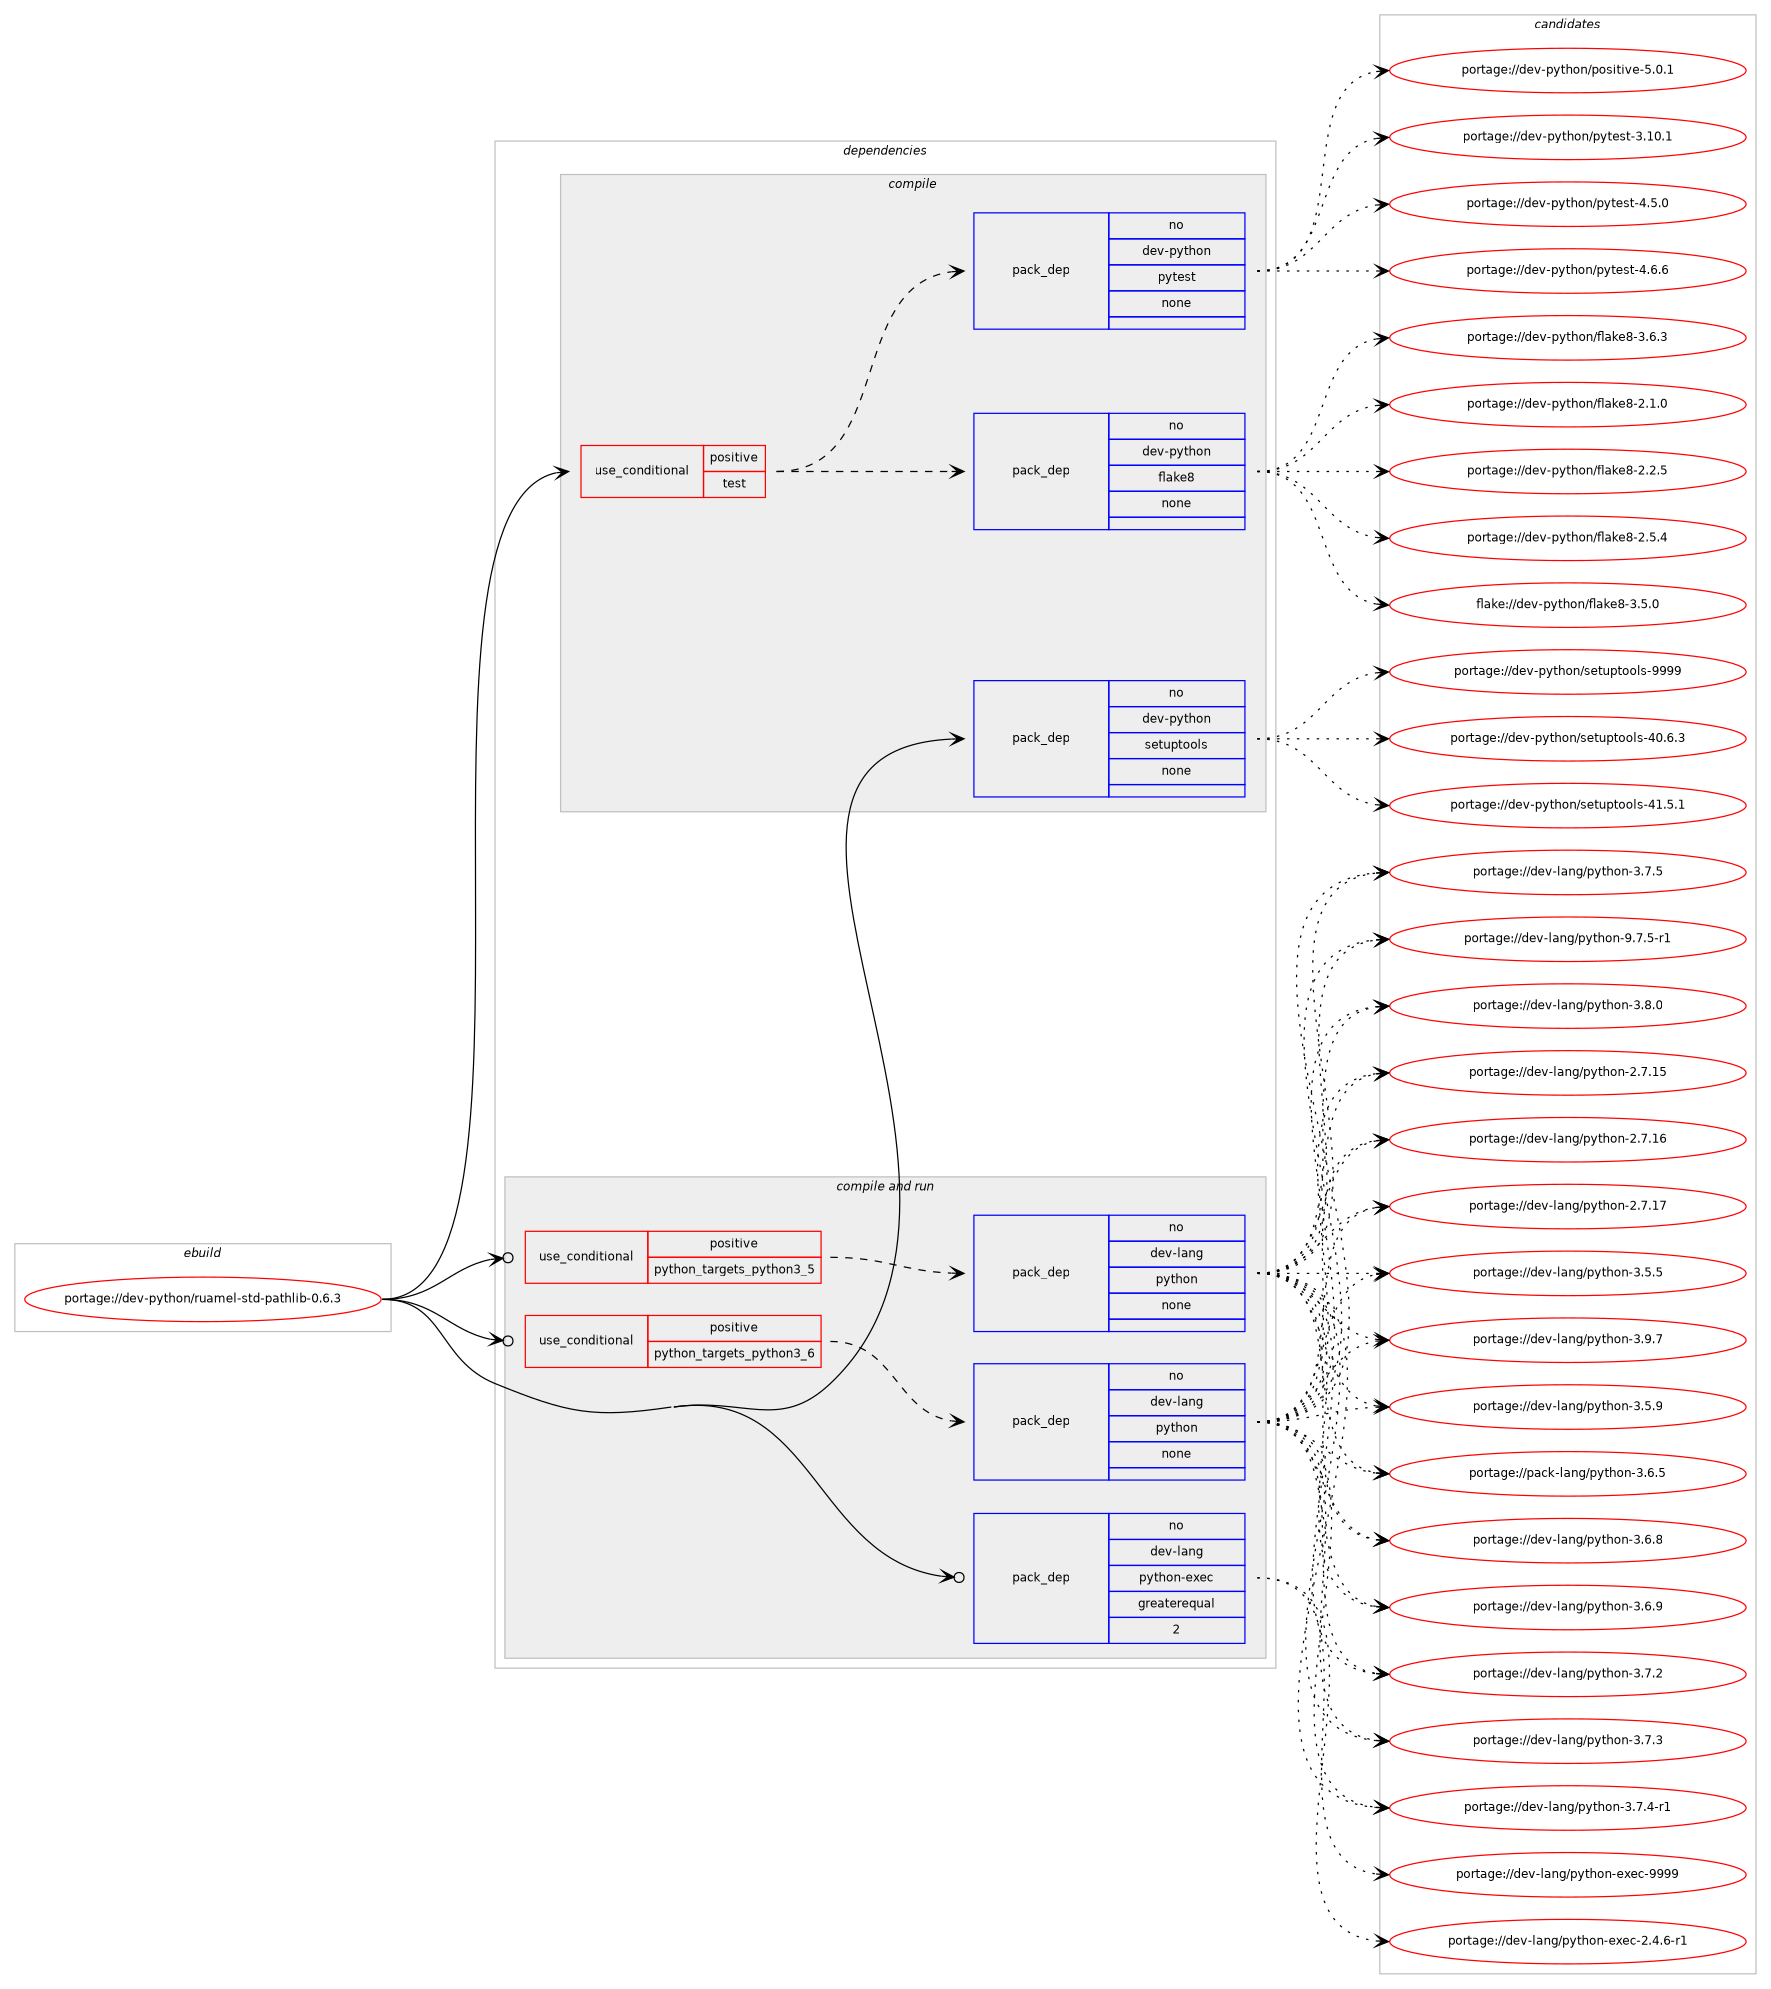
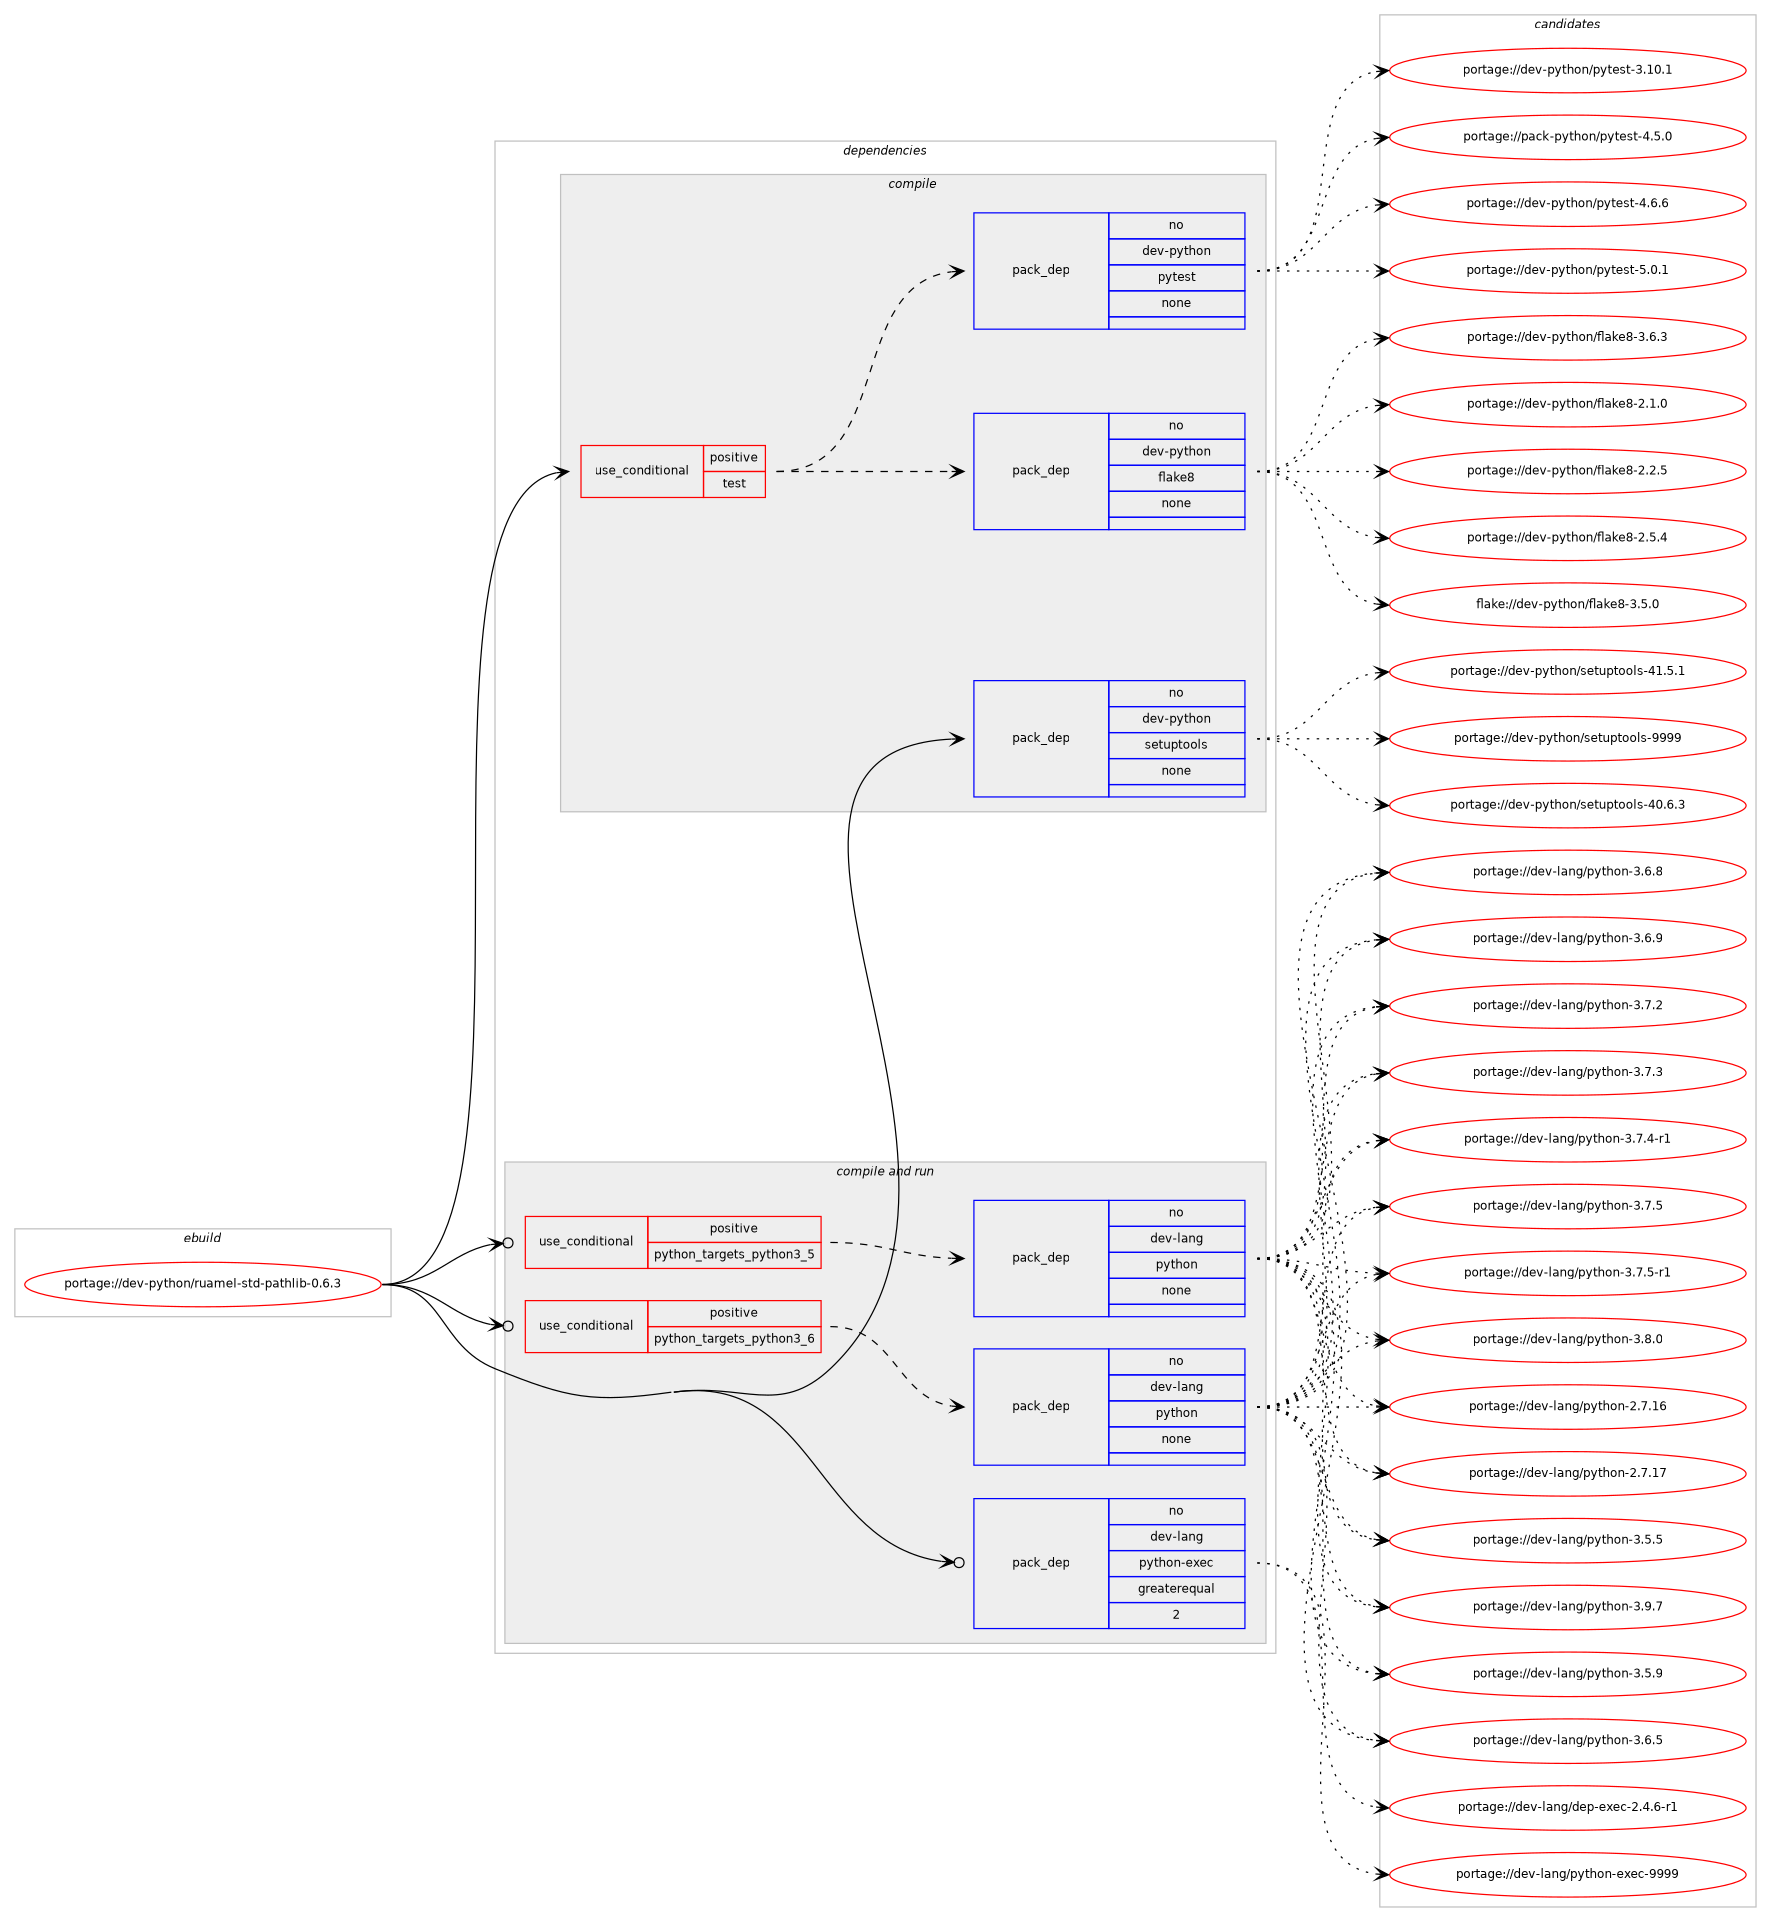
node "portage://dev-python/positive-5.0.1": label "portage://dev-python/positive-5.0.1" -> "portage://dev-python/pytest-5.0.1"
node "portage://dev-python/pytest-4.5.0": label "portage://dev-python/pytest-4.5.0" -> "portage://pack-python/pytest-4.5.0"
node "portage://dev-lang/python-9.7.5-r1": label "portage://dev-lang/python-9.7.5-r1" -> "portage://dev-lang/python-3.7.5-r1"
node "portage://dev-lang/python-2.7.15": removed
node "portage://pack-lang/python-3.6.5": label "portage://pack-lang/python-3.6.5" -> "portage://dev-lang/python-3.6.5"
node "portage://dev-lang/python-exec-2.4.6-r1": label "portage://dev-lang/python-exec-2.4.6-r1" -> "portage://dev-lang/dep-exec-2.4.6-r1"
